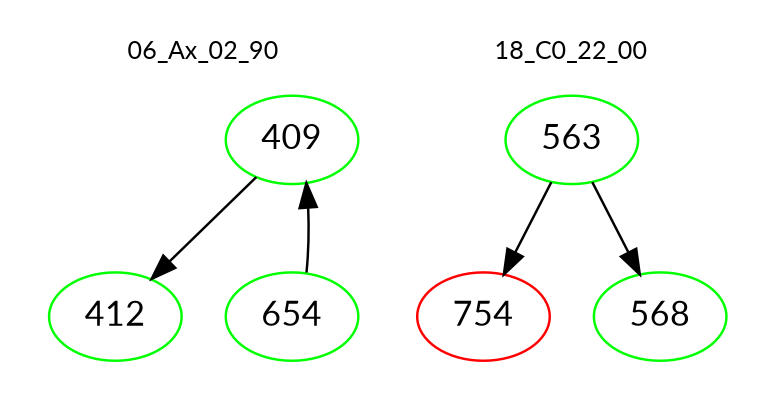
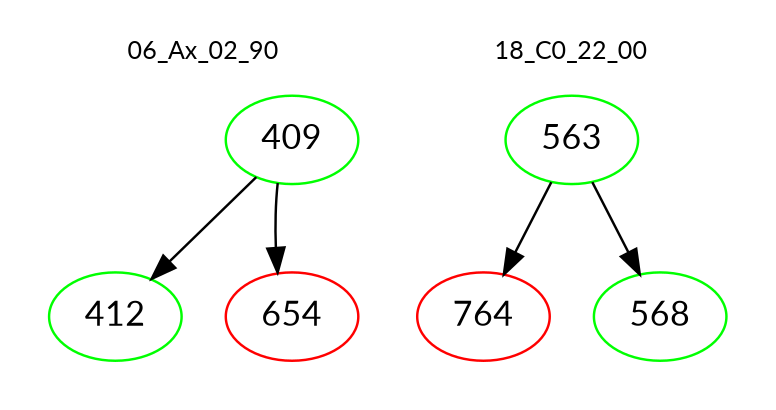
edge "654" -> "409": reversed
node "654": color green -> red
node "754": label "754" -> "764"
